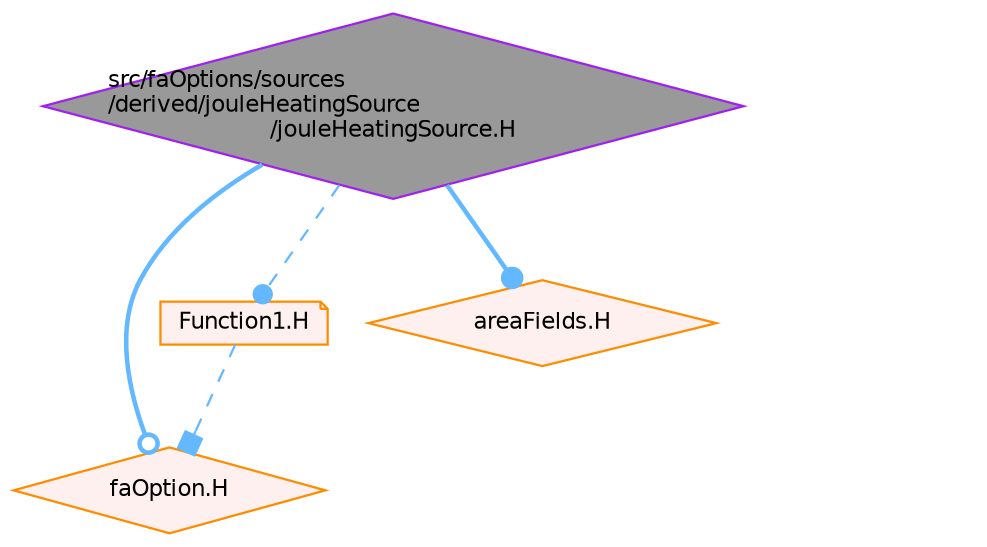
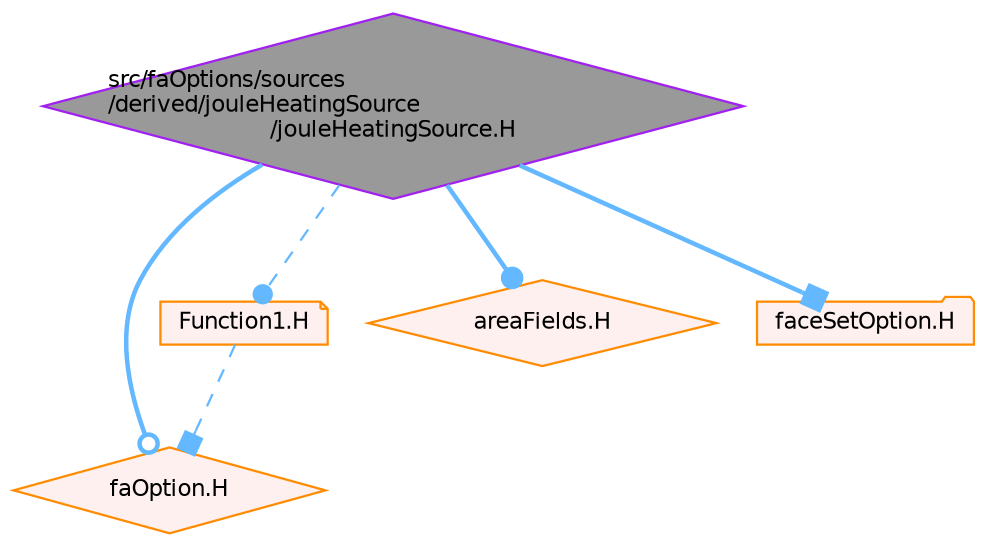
node "faceSetOption.H": added
